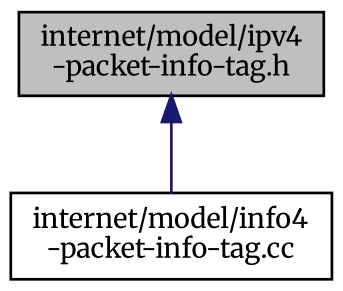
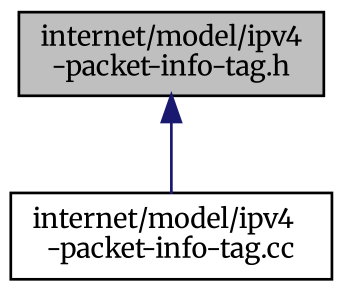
node "internet/model/info4 -packet-info-tag.cc": label "internet/model/info4 -packet-info-tag.cc" -> "internet/model/ipv4 -packet-info-tag.cc"
